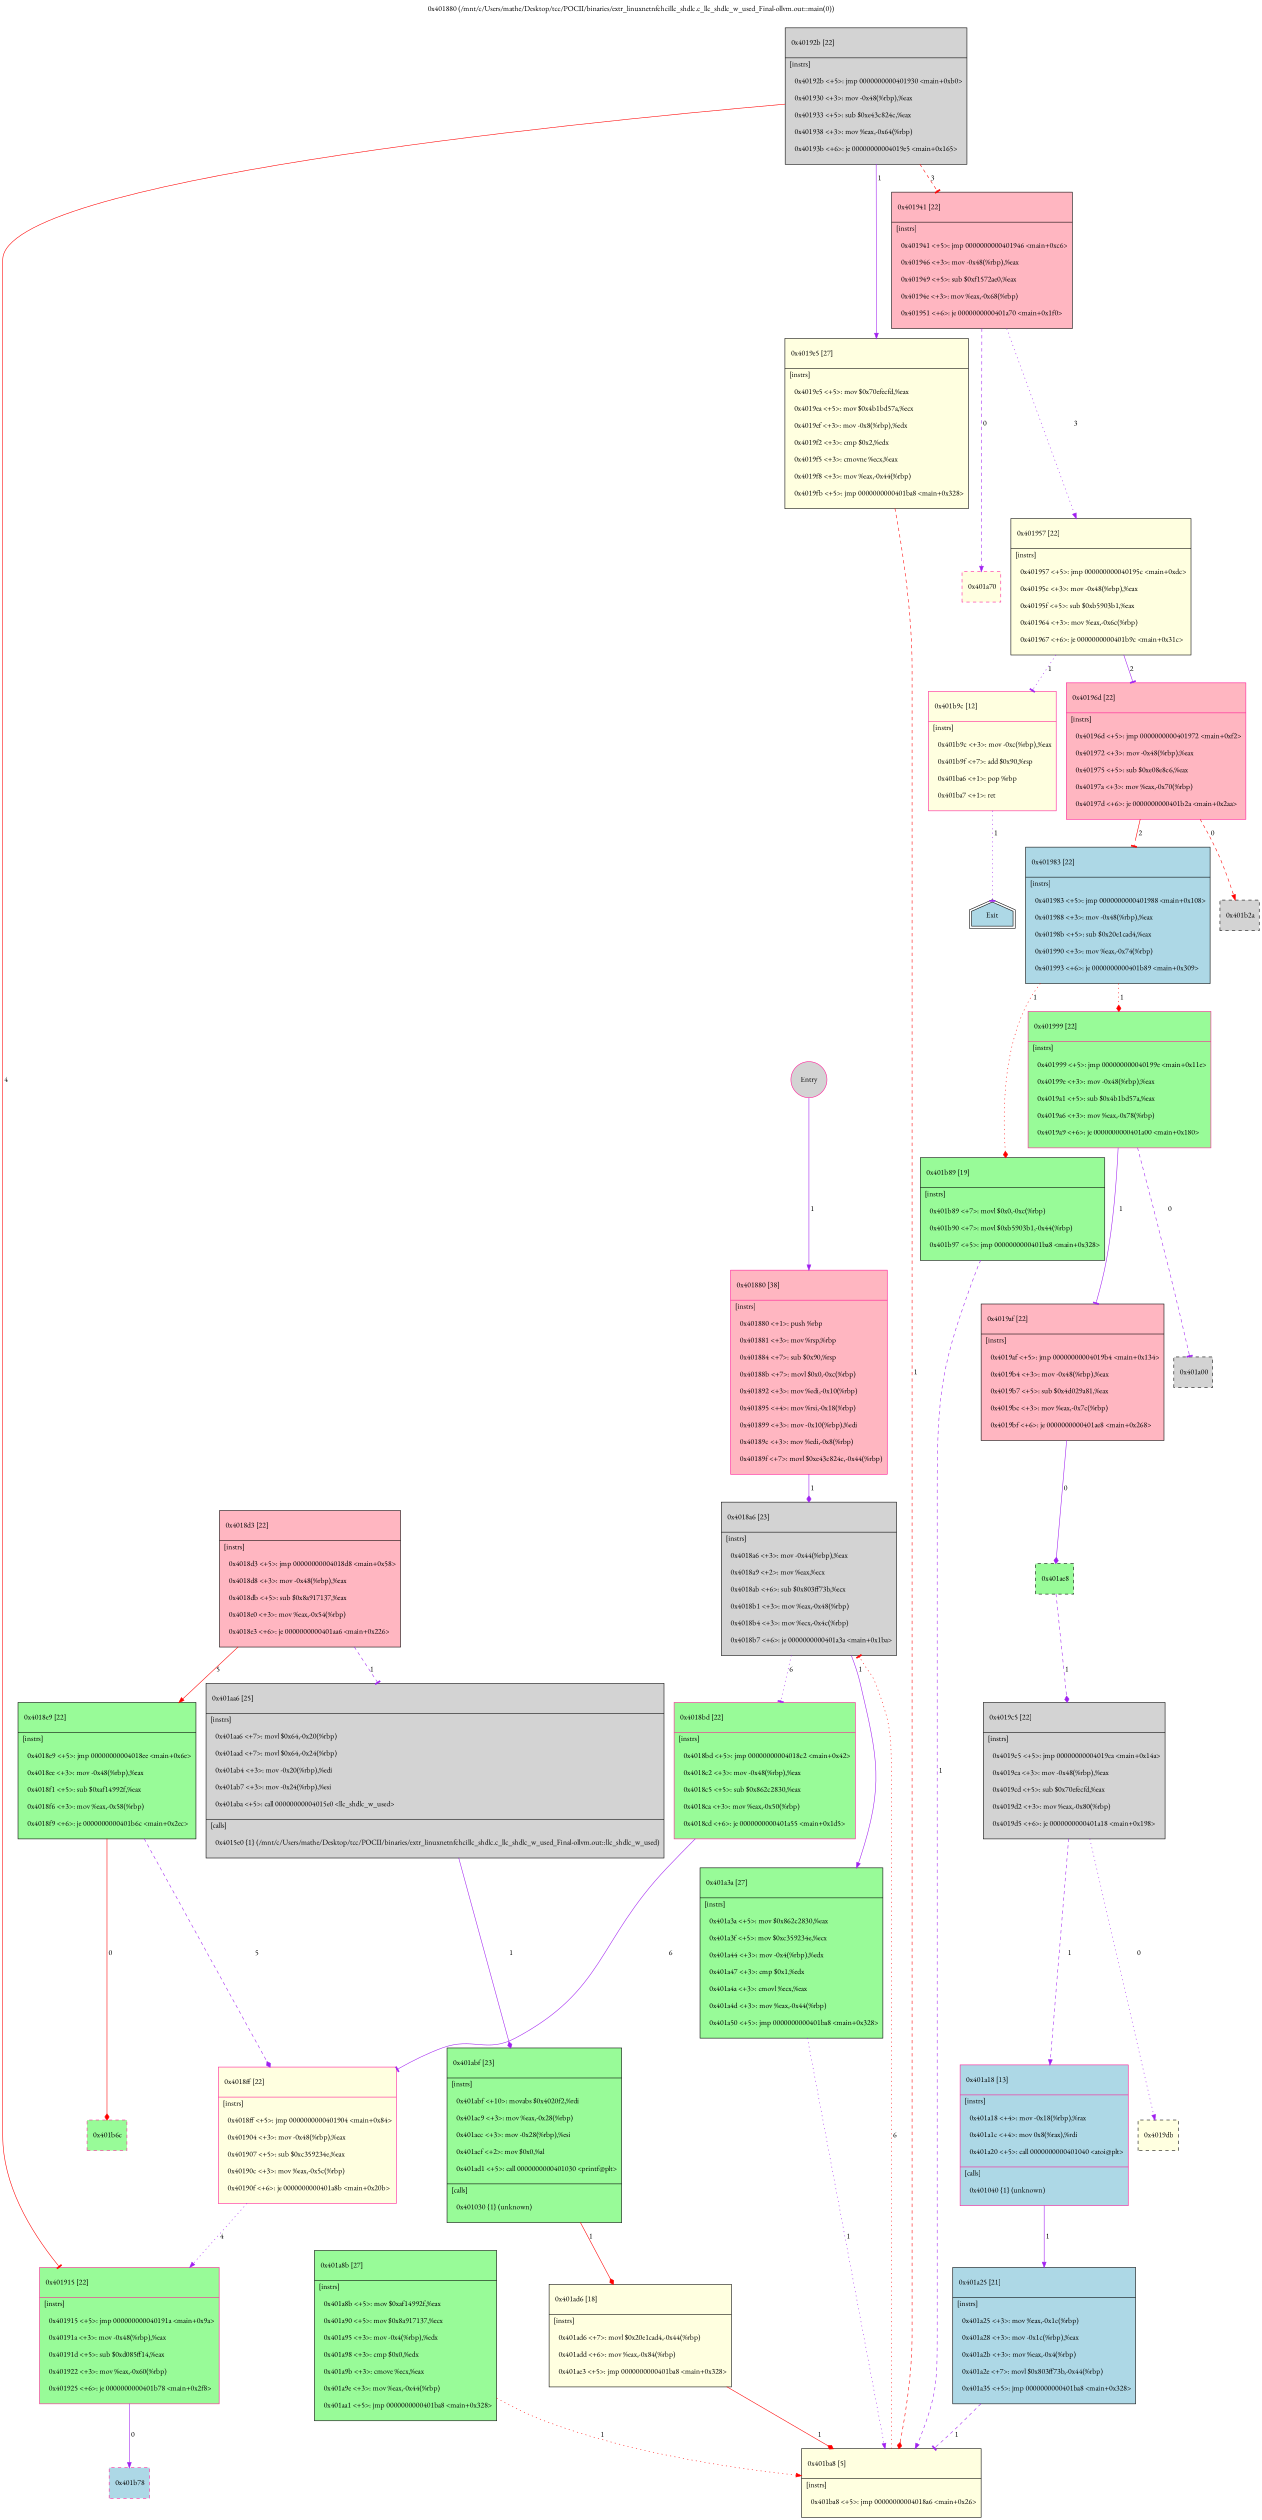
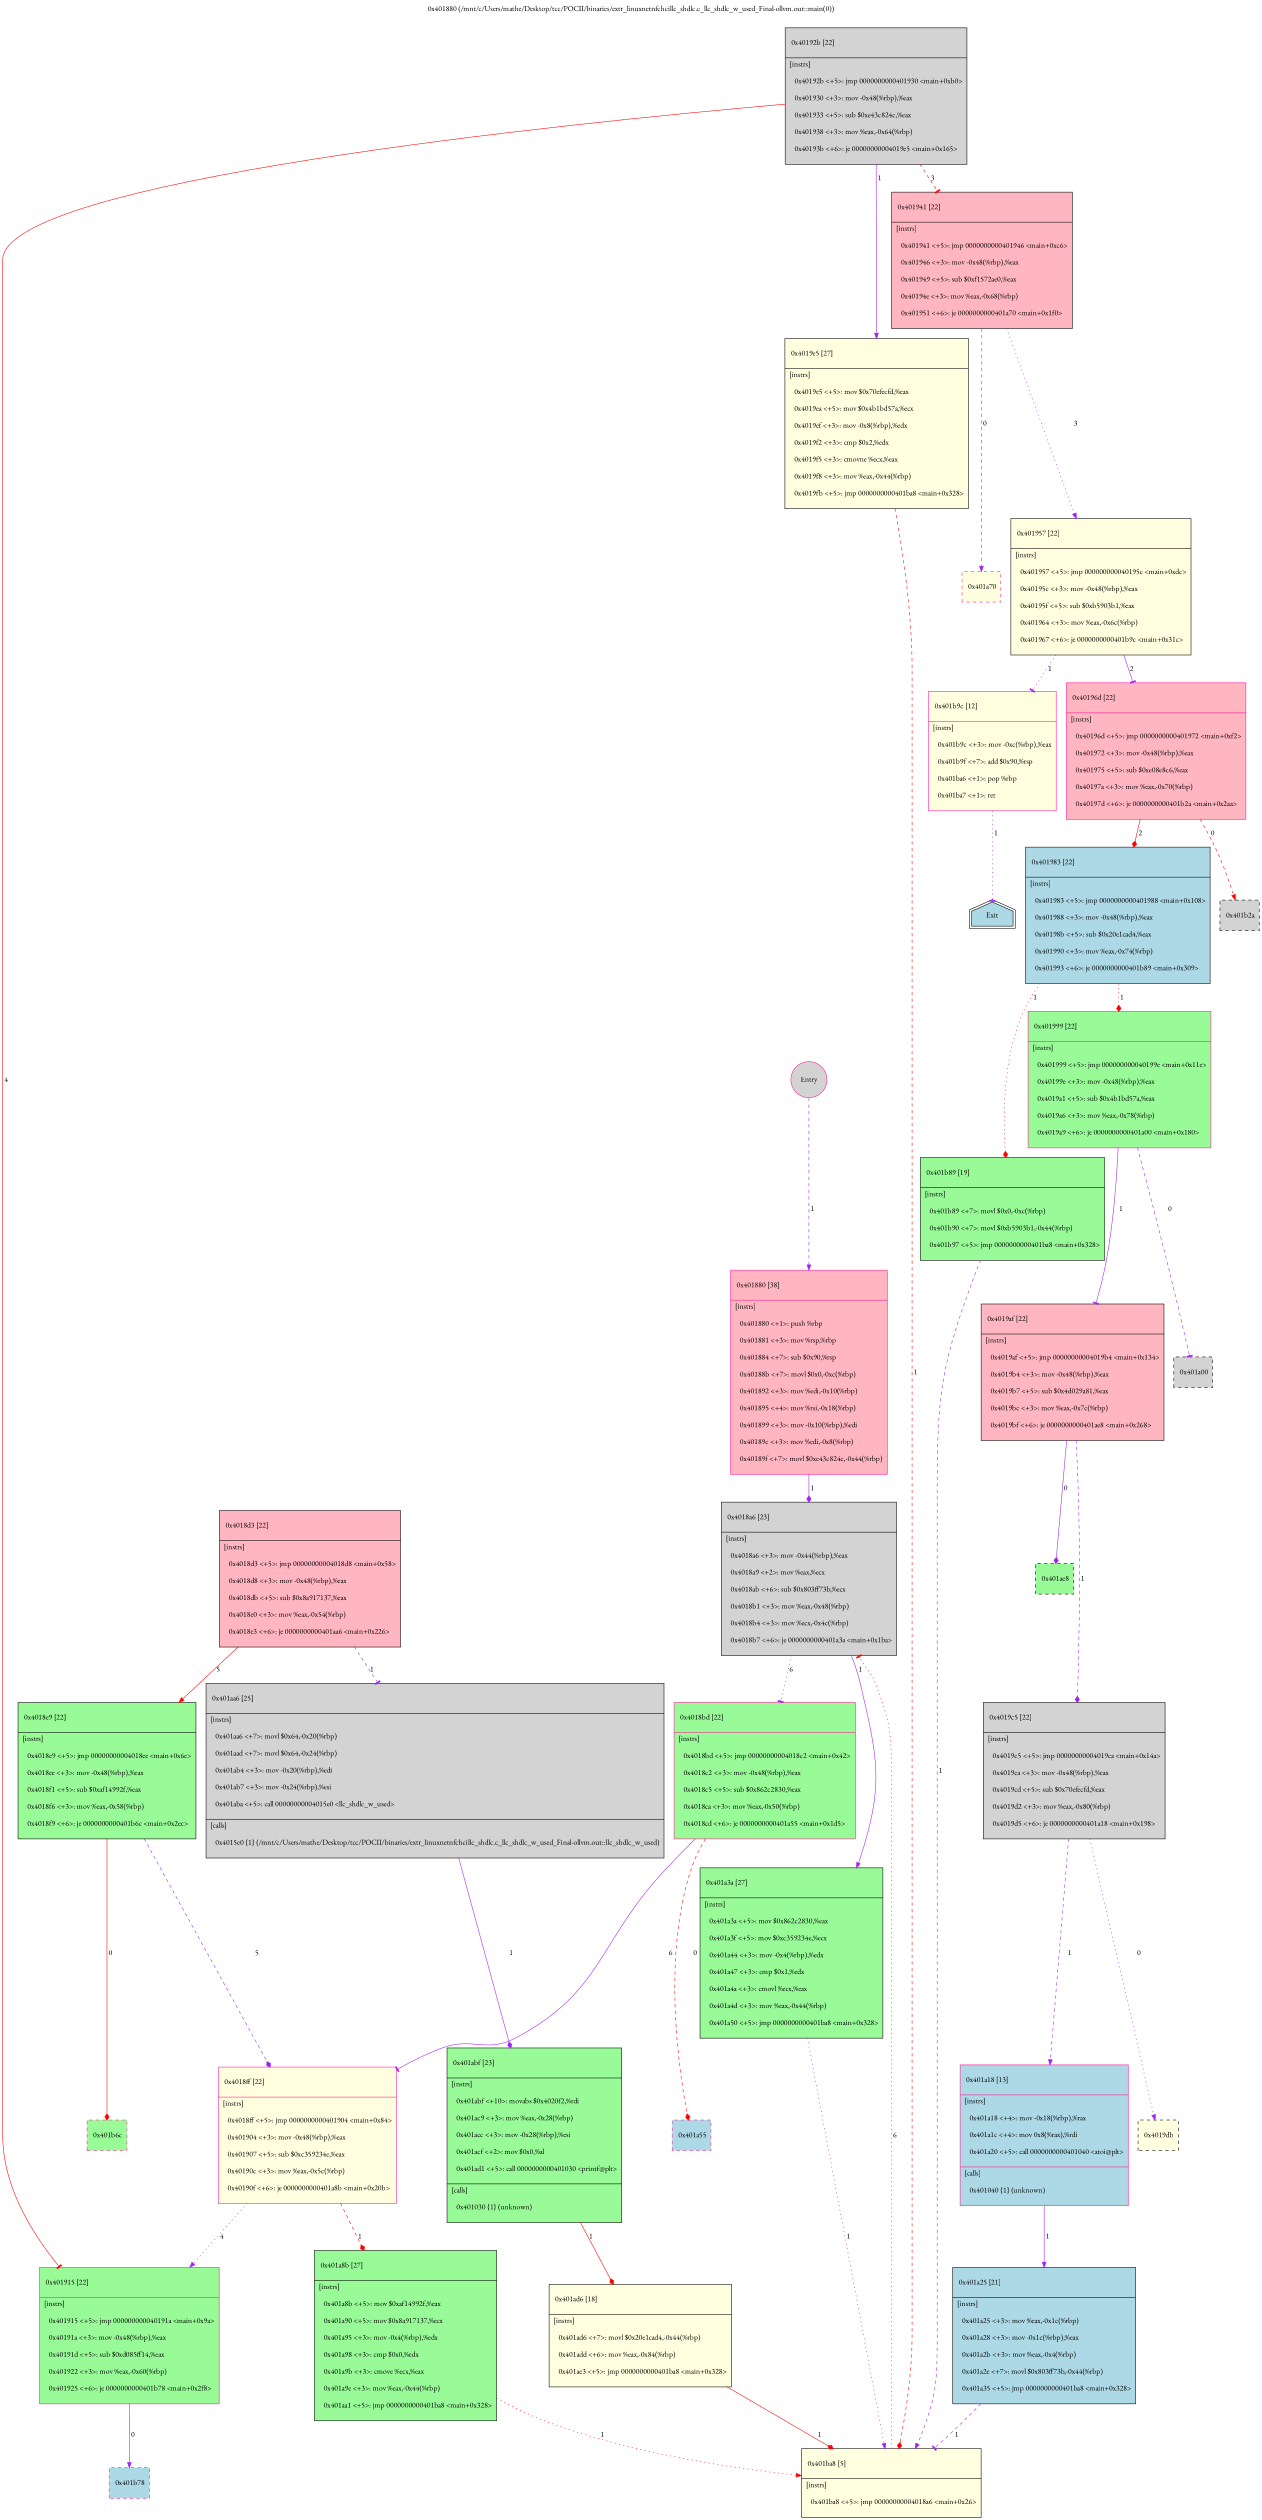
edge "0x40196d [22]" -> "0x401983 [22]": arrowhead tee -> diamond
edge "Entry" -> "0x401880 [38]": style solid -> dashed
edge "0x401ae8" -> "0x4019c5 [22]": now "0x4019af [22]" -> "0x4019c5 [22]"
node "0x401a55": added
edge "0x4018ff [22]" -> "0x401a8b [27]": added, label "1"
